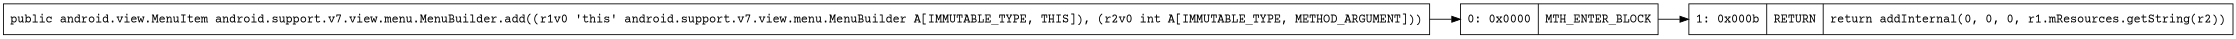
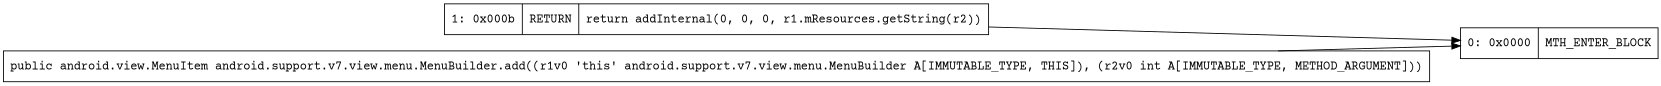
edge "0: 0x0000" -> "1: 0x000b": reversed
